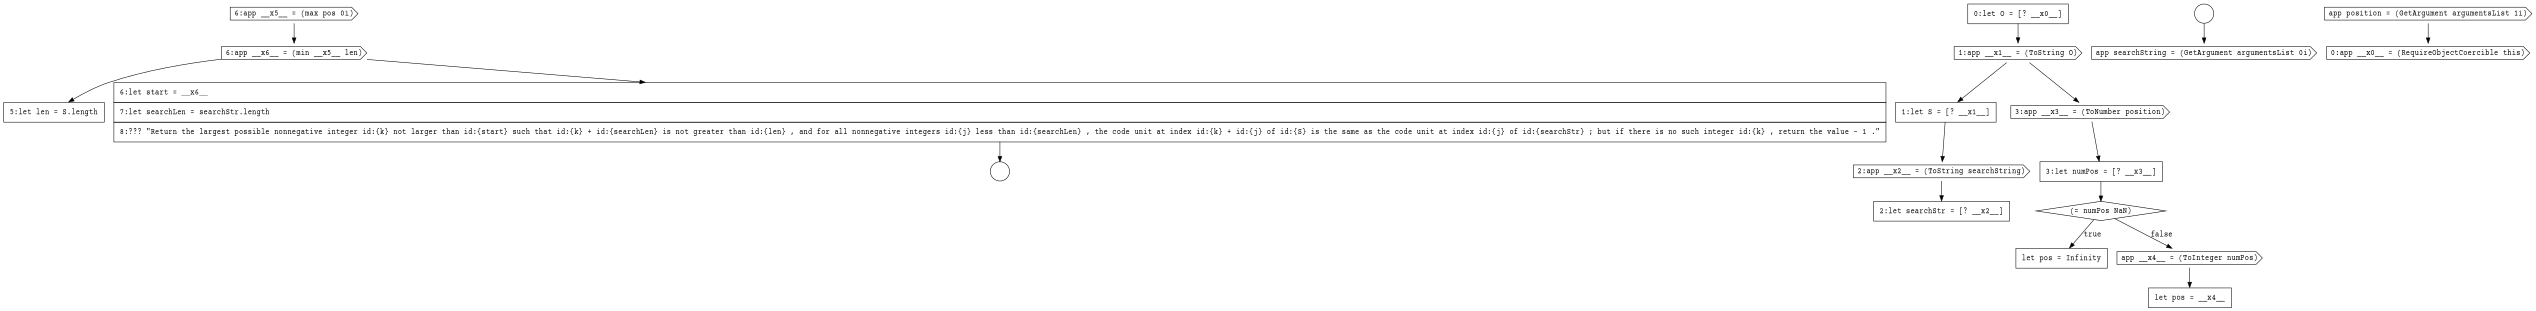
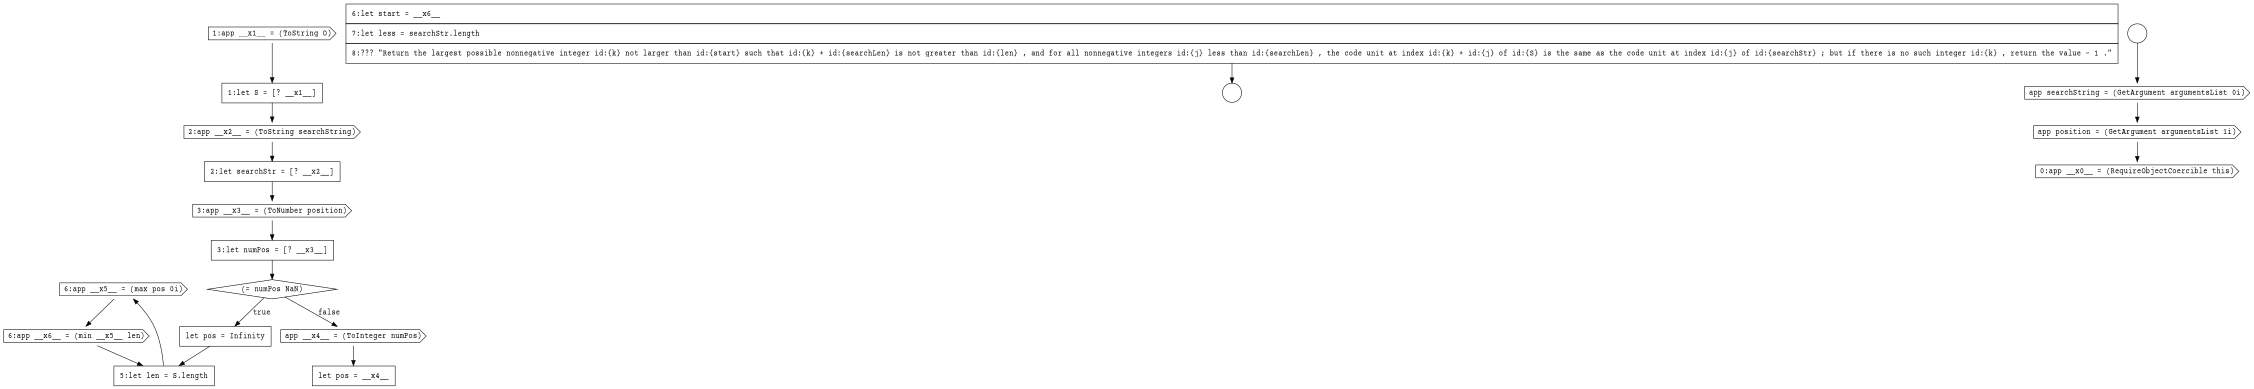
node "0:let O = [? __x0__]": removed
edge "6:app __x6__ = (min __x5__ len)" -> "6:let start = __x6__": removed
edge "1:app __x1__ = (ToString O)" -> "3:app __x3__ = (ToNumber position)": now "2:let searchStr = [? __x2__]" -> "3:app __x3__ = (ToNumber position)"
edge "app searchString = (GetArgument argumentsList 0i)" -> "app position = (GetArgument argumentsList 1i)": added
node "6:let start = __x6__": text "7:let searchLen = searchStr.length" -> "7:let less = searchStr.length"
edge "5:let len = S.length" -> "6:app __x5__ = (max pos 0i)": added
edge "let pos = Infinity" -> "5:let len = S.length": added
